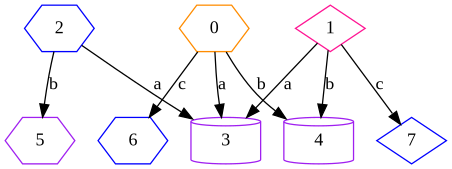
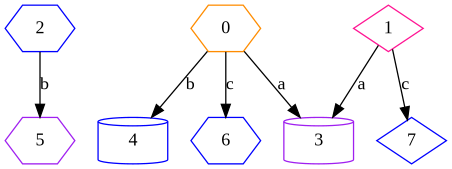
edge "1" -> "4": removed, label "b"
edge "2" -> "3": removed, label "a"
node "4": color purple -> blue
